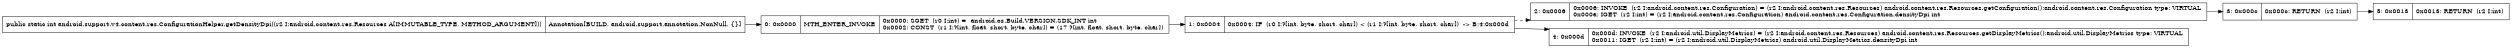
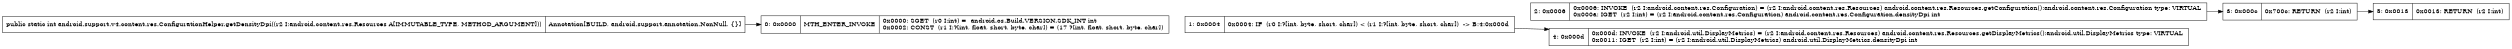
node "3: 0x000c": text "0x000c: RETURN  (r2 I:int)" -> "0x700c: RETURN  (r2 I:int)"
edge "1: 0x0004" -> "2: 0x0006": removed
edge "0: 0x0000" -> "1: 0x0004": removed
